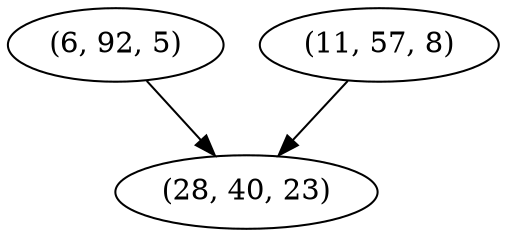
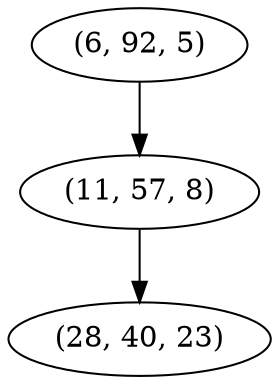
edge "(6, 92, 5)" -> "(28, 40, 23)": now "(6, 92, 5)" -> "(11, 57, 8)"
